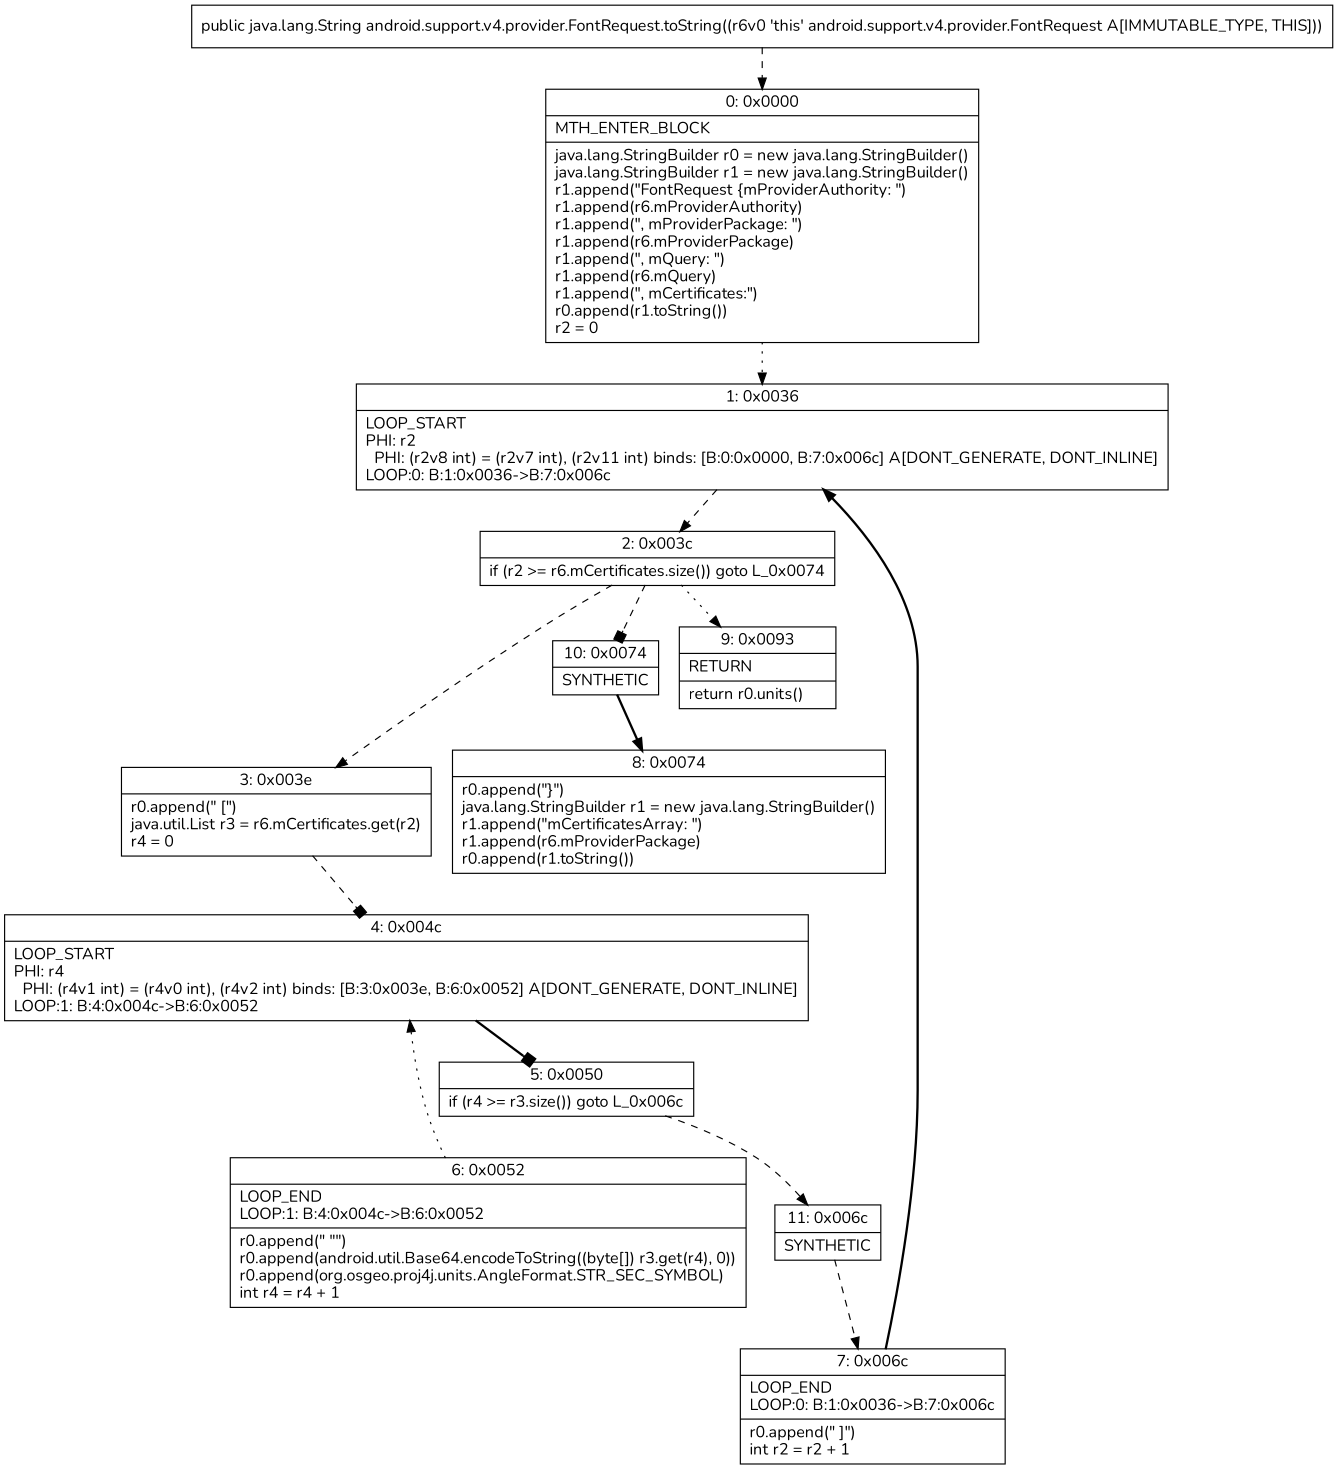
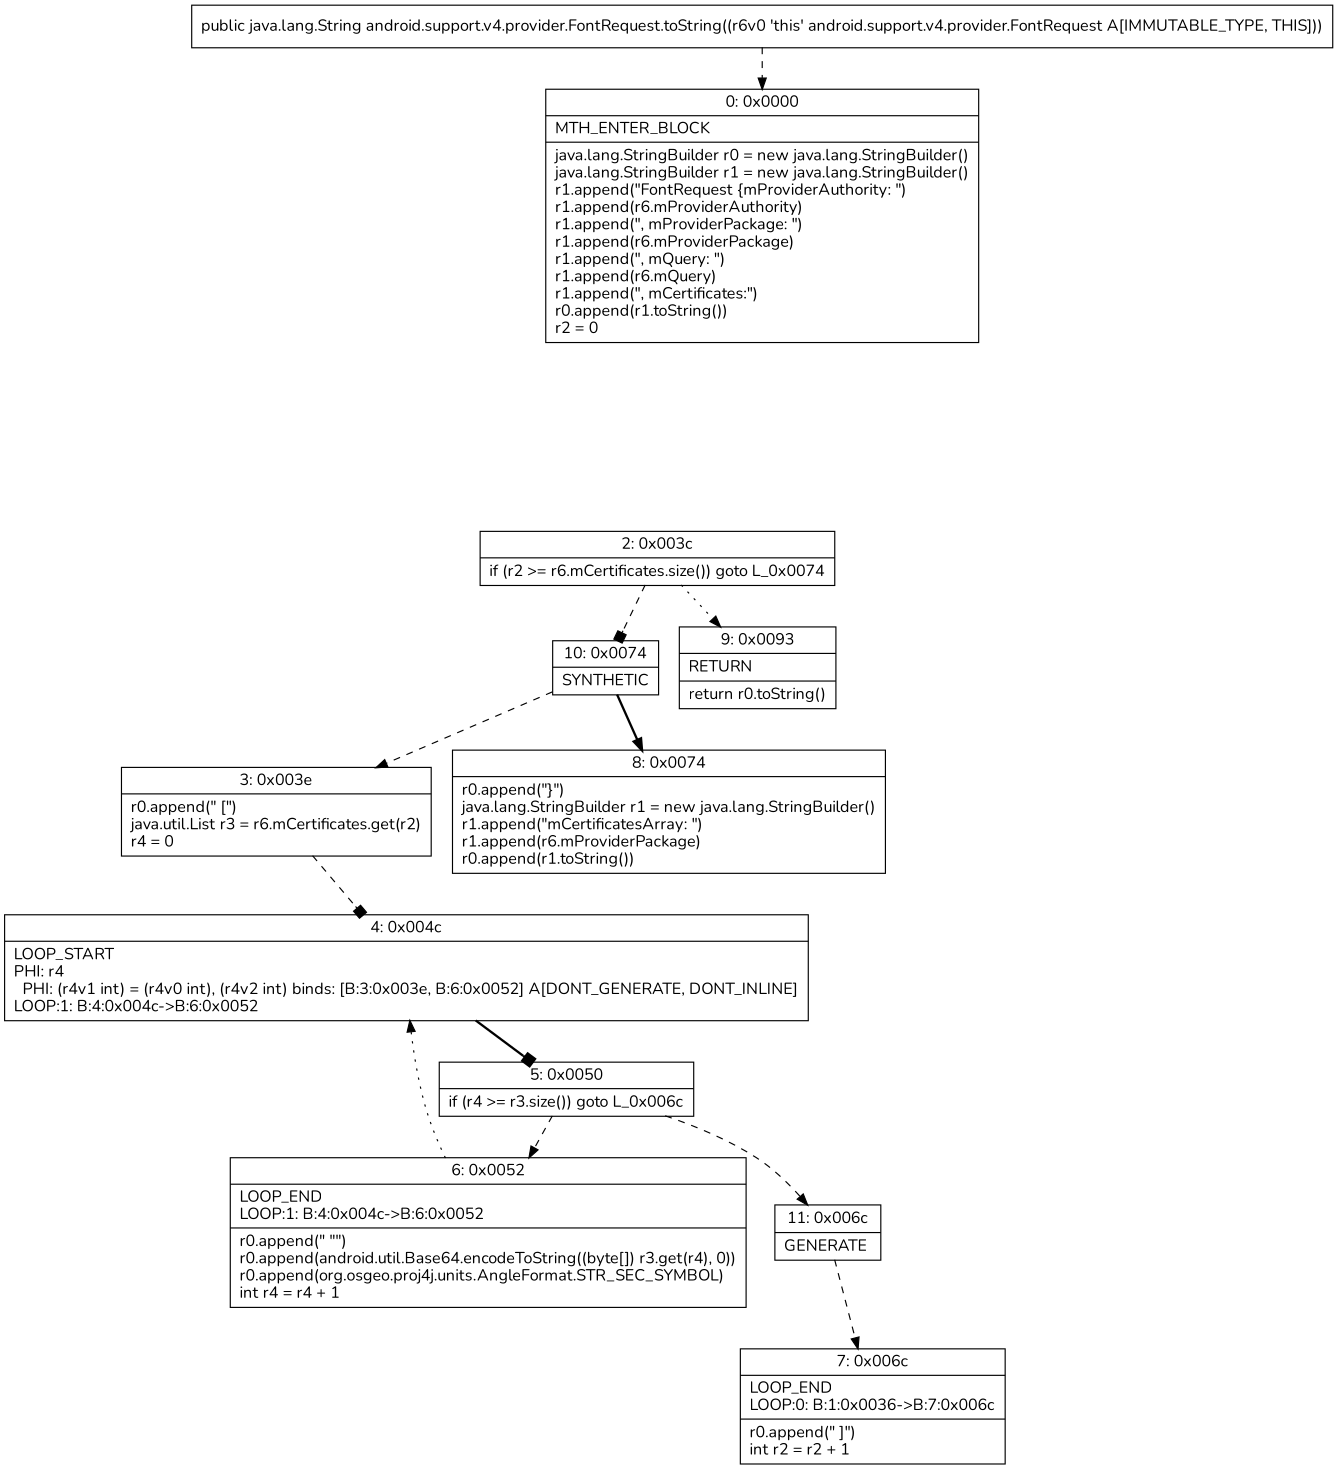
node "1: 0x0036": removed
edge "2: 0x003c" -> "3: 0x003e": now "10: 0x0074" -> "3: 0x003e"
node "9: 0x0093": text "return r0.units()" -> "return r0.toString()"
edge "5: 0x0050" -> "6: 0x0052": added
node "11: 0x006c": text "SYNTHETIC" -> "GENERATE"
